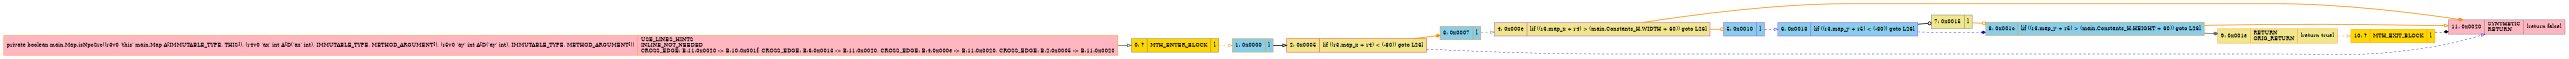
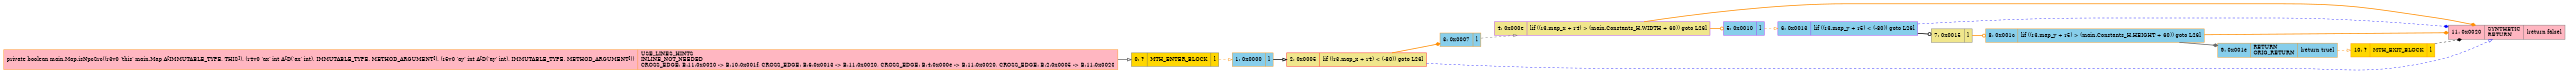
edge "8: 0x001c" -> "11: 0x0020": arrowhead onormal -> diamond
edge "5: 0x0010" -> "6: 0x0013": color blue -> darkorange
edge "6: 0x0013" -> "8: 0x001c": now "6: 0x0013" -> "11: 0x0020"
node "9: 0x001e": fillcolor khaki -> skyblue
